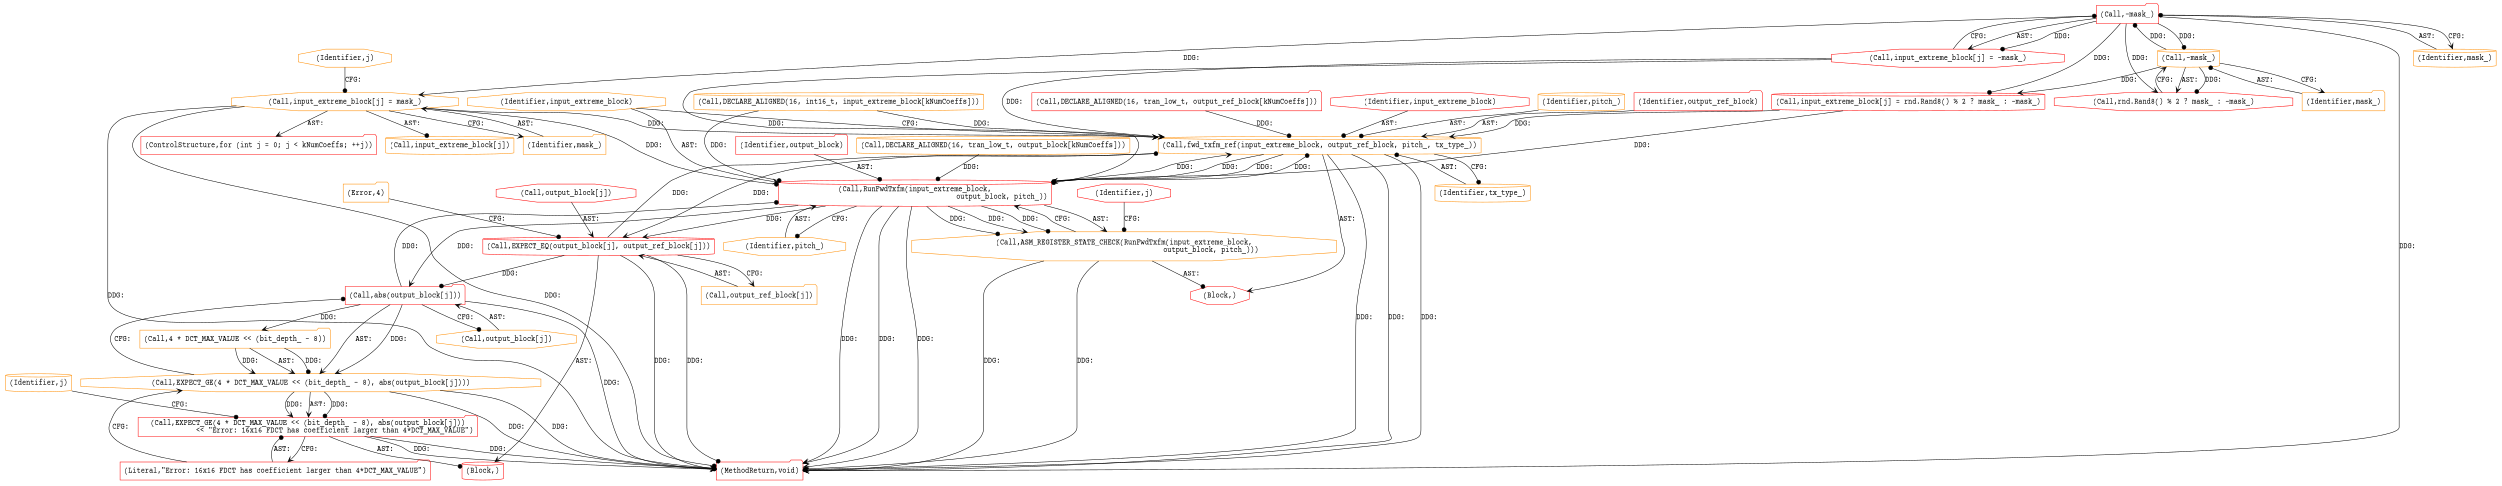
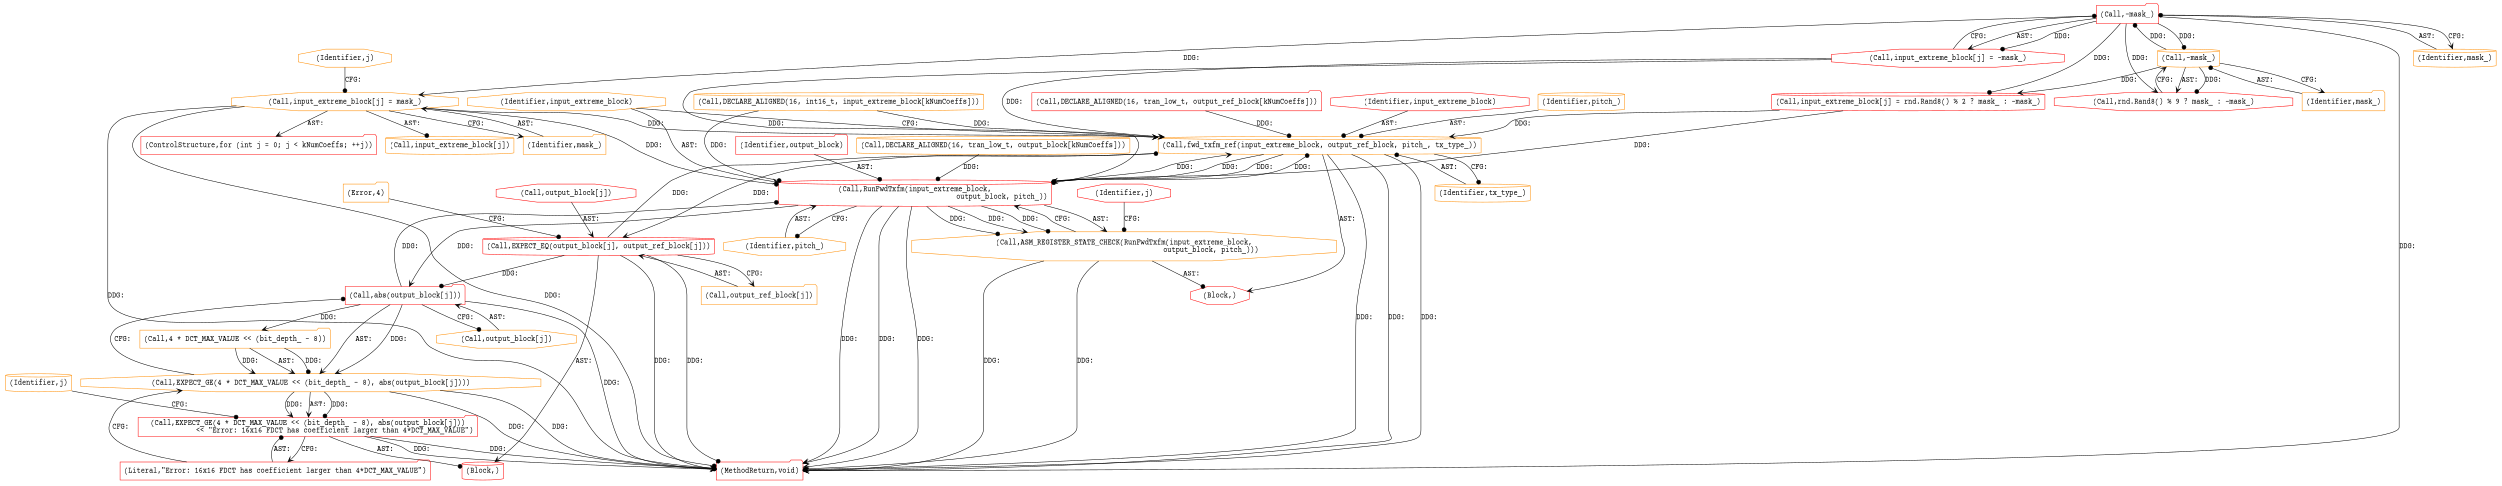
node "(Identifier,output_ref_block)": removed
node "(Call,rnd.Rand8() % 2 ? mask_ : -mask_)": label "(Call,rnd.Rand8() % 2 ? mask_ : -mask_)" -> "(Call,rnd.Rand8() % 9 ? mask_ : -mask_)"
edge "(Call,RunFwdTxfm(input_extreme_block, output_block, pitch_))" -> "(Call,EXPECT_EQ(output_block[j], output_ref_block[j]))": removed, label "DDG:"
